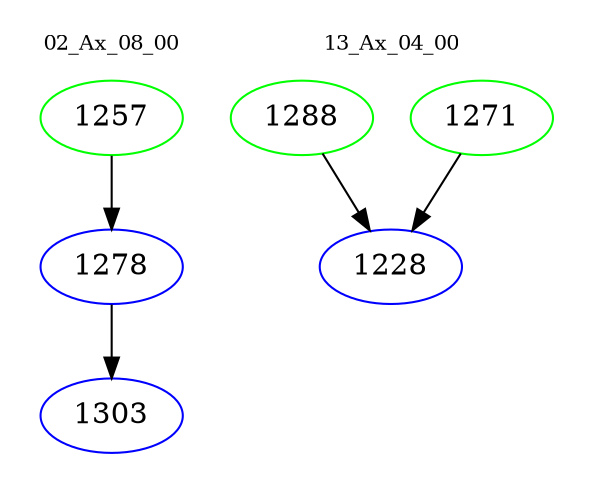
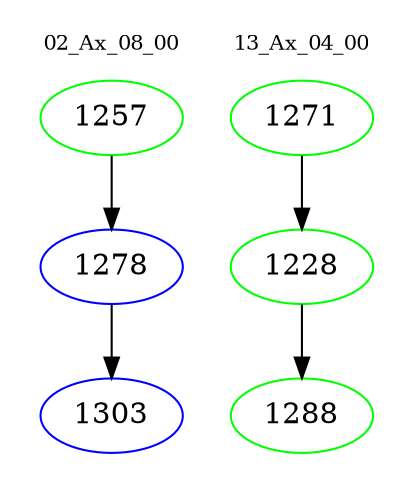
edge "1288" -> "1228": reversed
node "1228": color blue -> green
